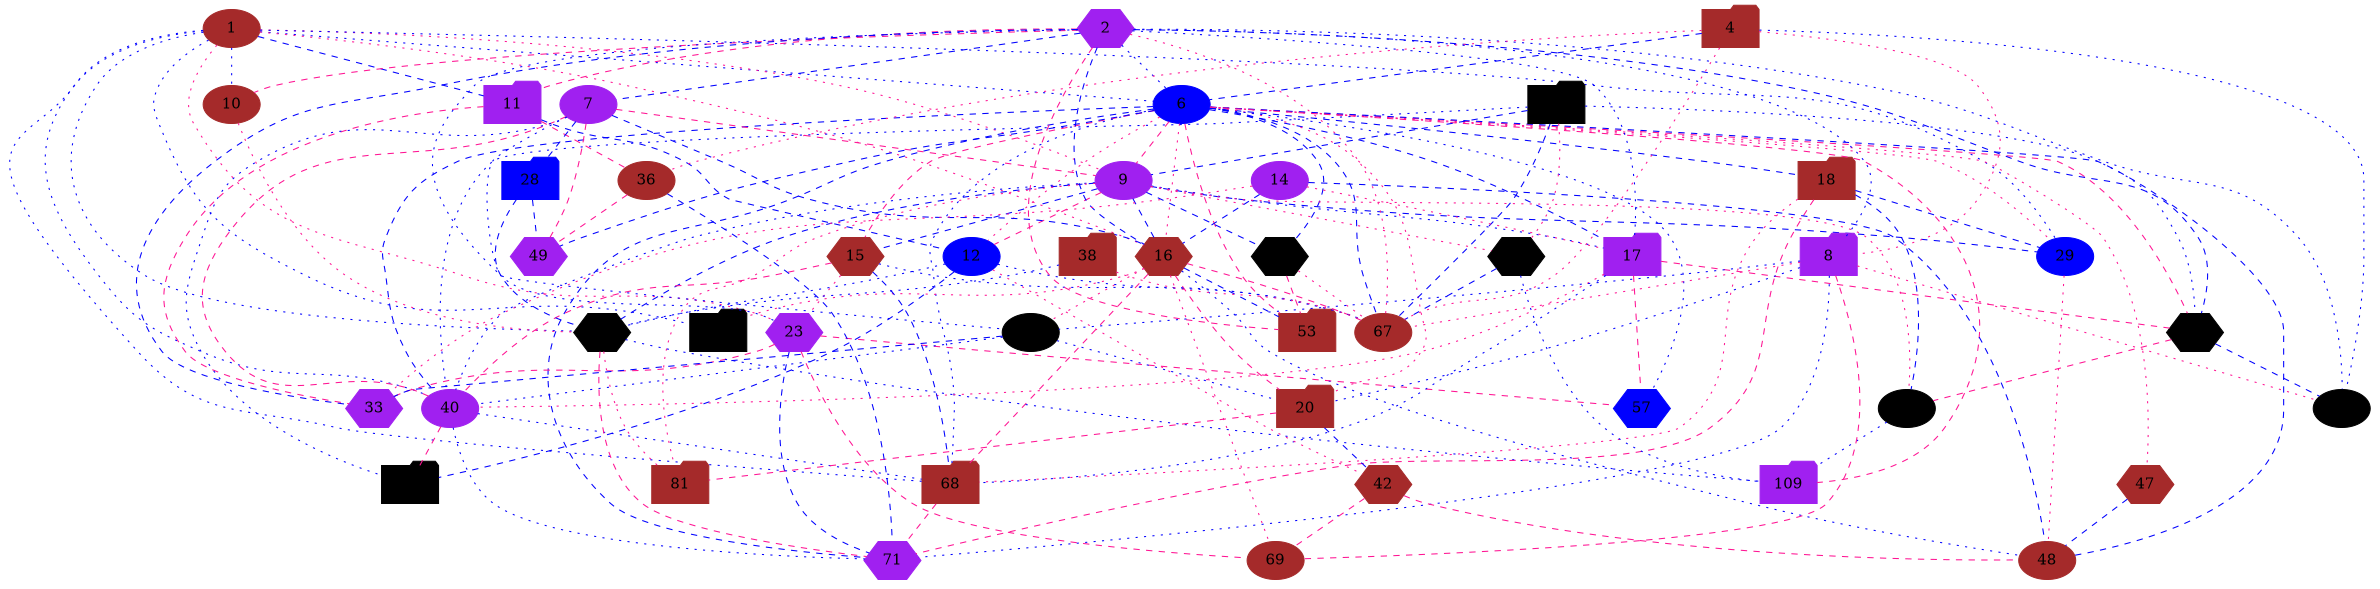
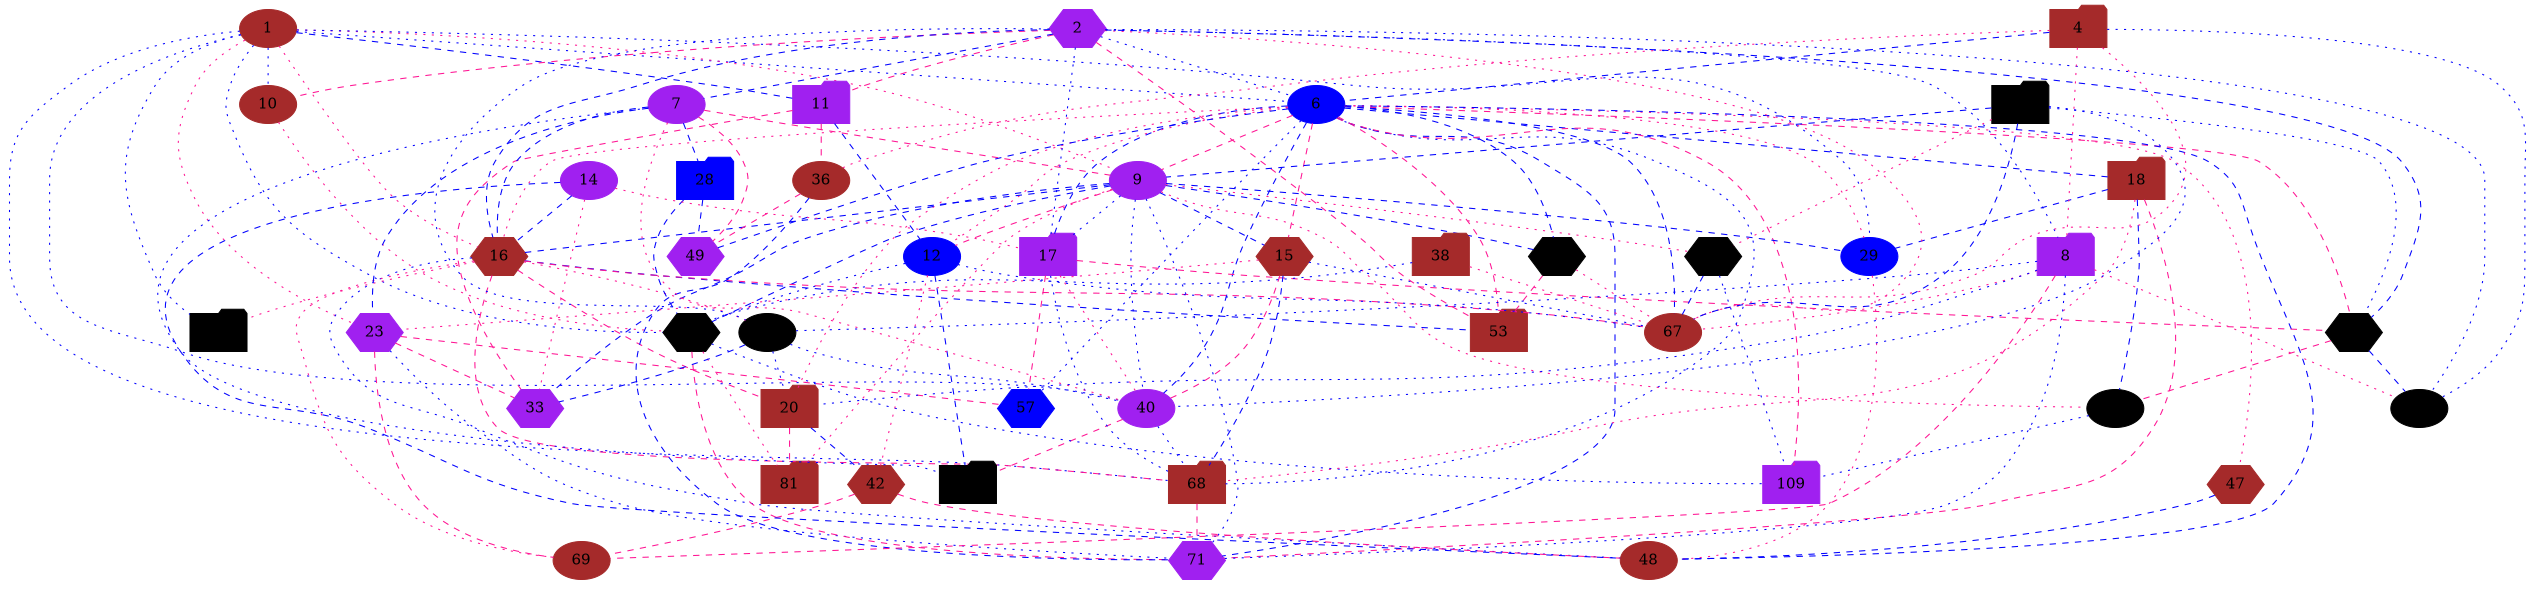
edge "2" -- "33": now "9" -- "33"
edge "7" -- "40": style dashed -> dotted
edge "7" -- "23": style dotted -> dashed
edge "23" -- "71": style dashed -> dotted
edge "40" -- "71": now "9" -- "71"
